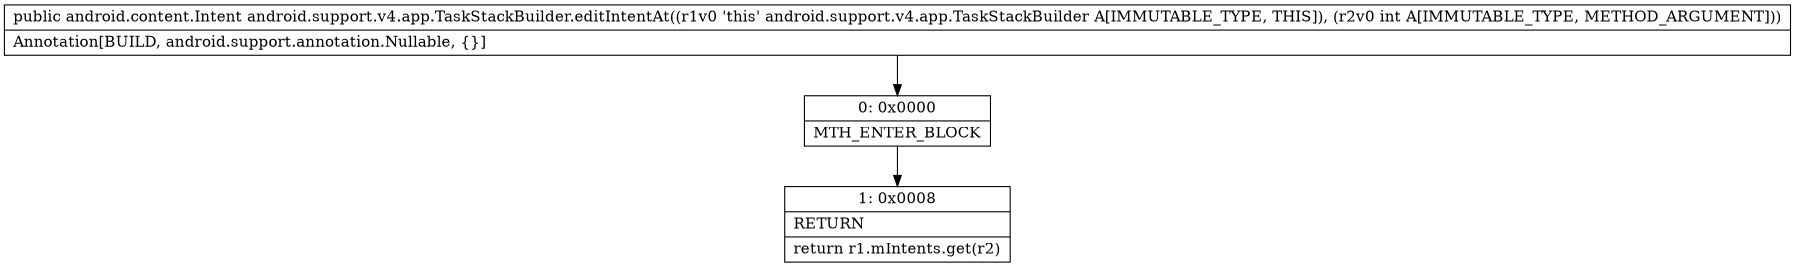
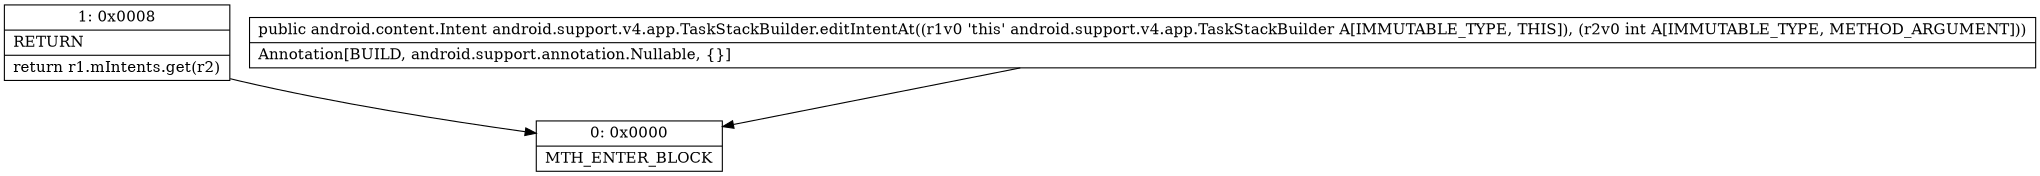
edge "0: 0x0000" -> "1: 0x0008": reversed
